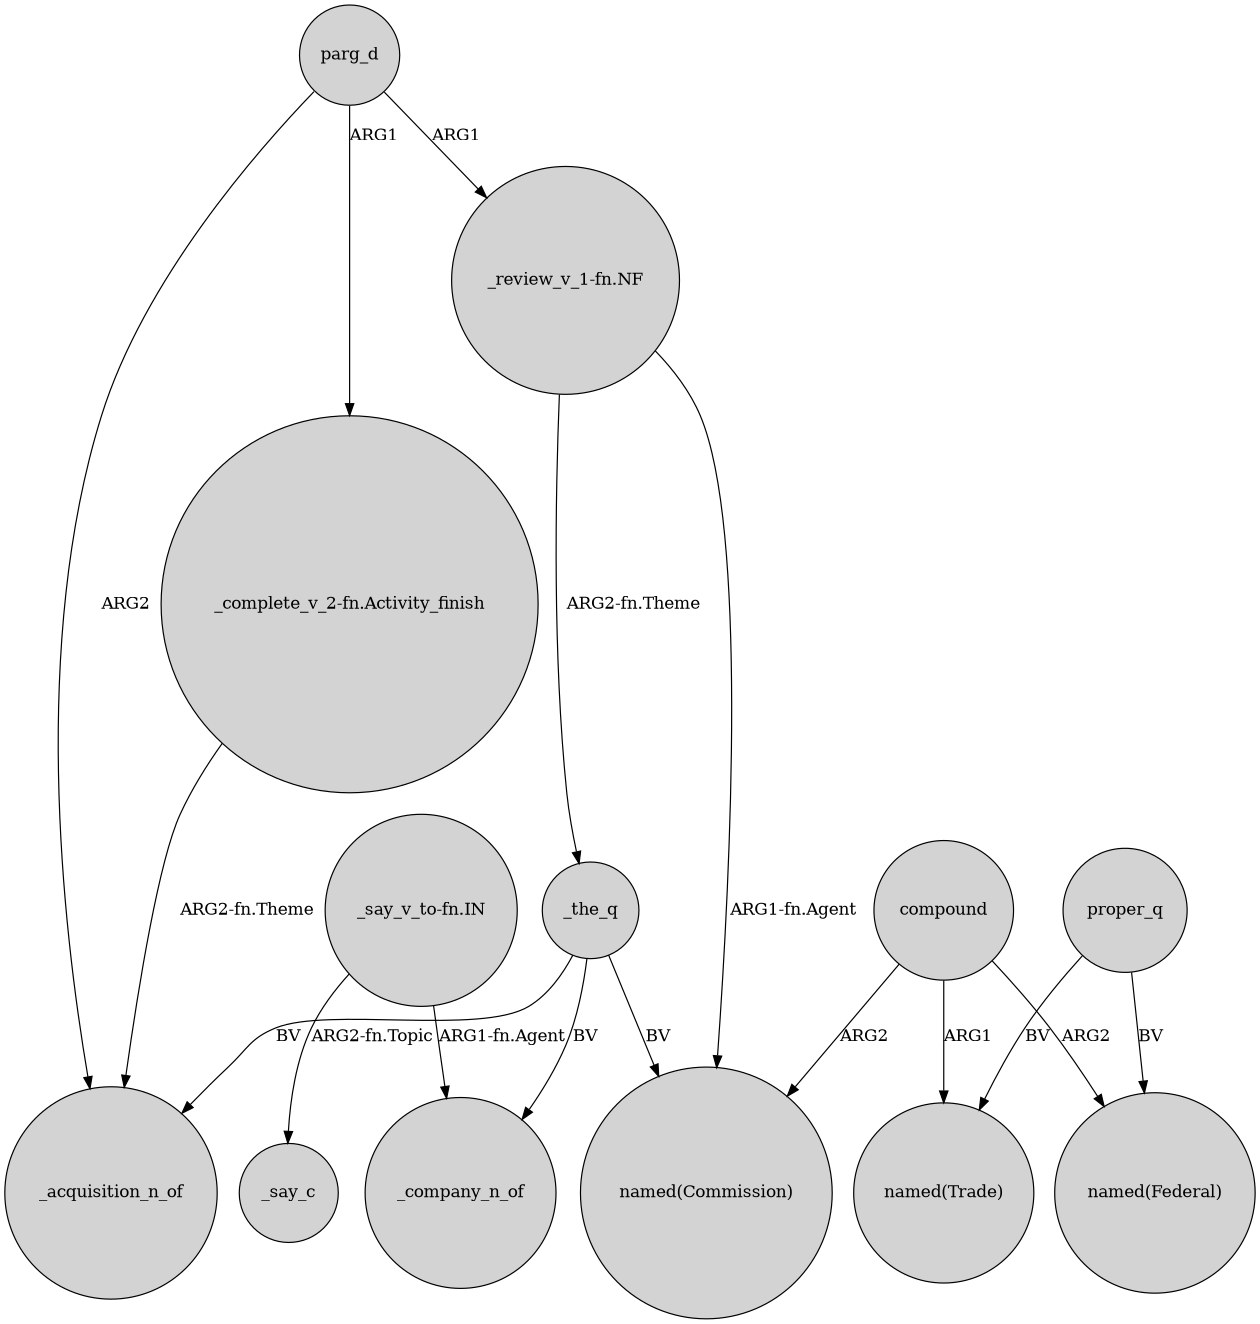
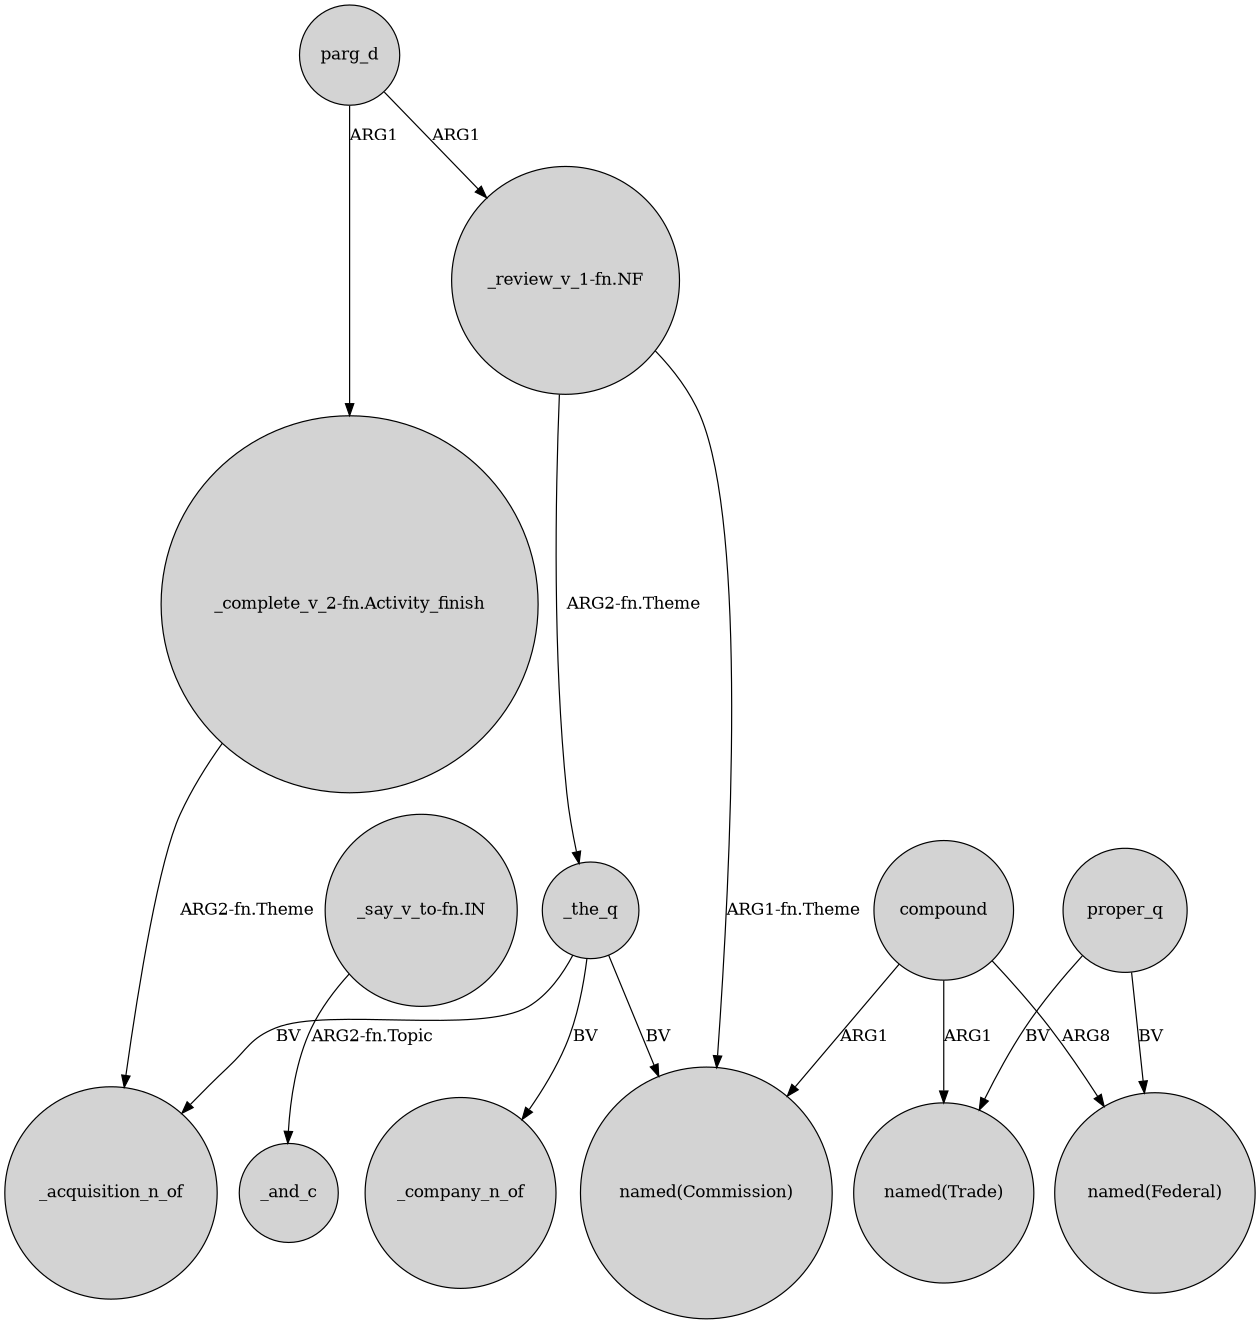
edge "parg_d" -> "_acquisition_n_of": removed, label "ARG2"
edge "_review_v_1-fn.NF" -> "named(Commission)": label "ARG1-fn.Agent" -> "ARG1-fn.Theme"
edge "compound" -> "named(Commission)": label "ARG2" -> "ARG1"
edge "compound" -> "named(Federal)": label "ARG2" -> "ARG8"
edge "_say_v_to-fn.IN" -> "_company_n_of": removed, label "ARG1-fn.Agent"
node "_say_c": label "_say_c" -> "_and_c"
